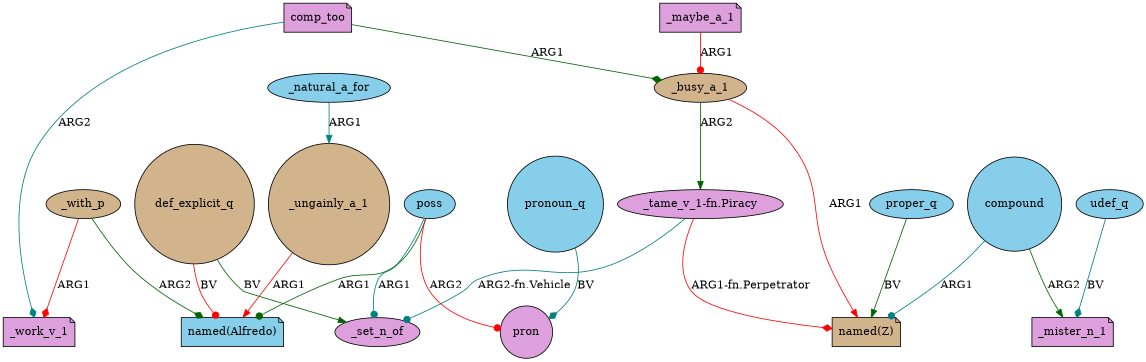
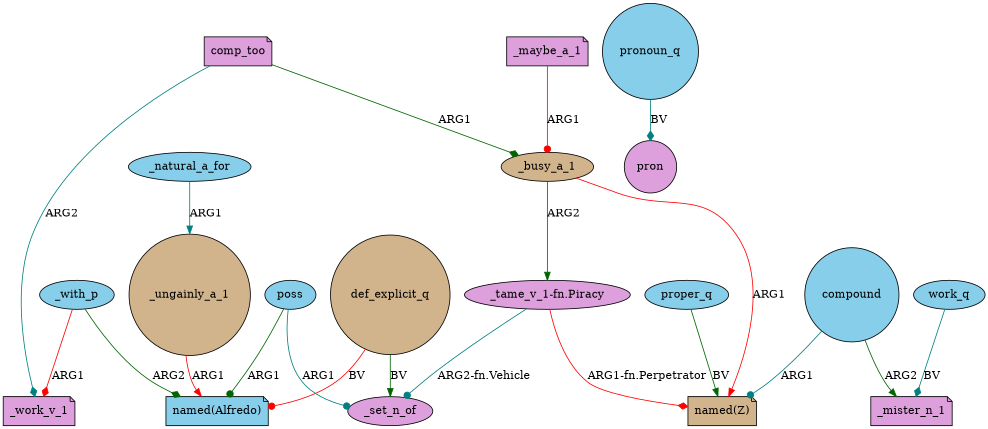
node "_with_p": fillcolor tan -> skyblue
node "udef_q": label "udef_q" -> "work_q"
edge "poss" -> "pron": removed, label "ARG2"
